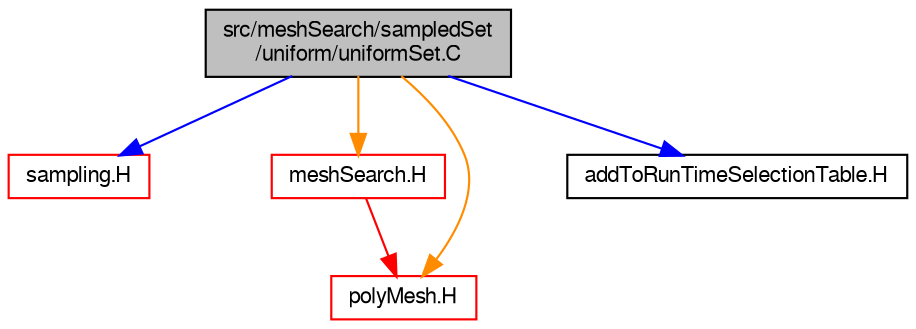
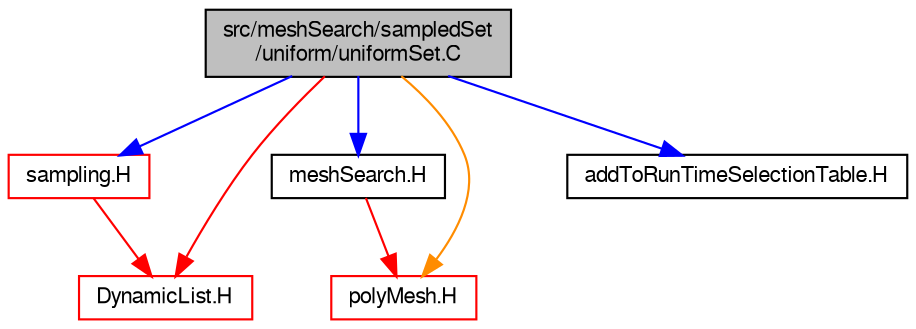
edge "src/meshSearch/sampledSet /uniform/uniformSet.C" -> "meshSearch.H": color darkorange -> blue
node "meshSearch.H": color red -> black
node "DynamicList.H": added
